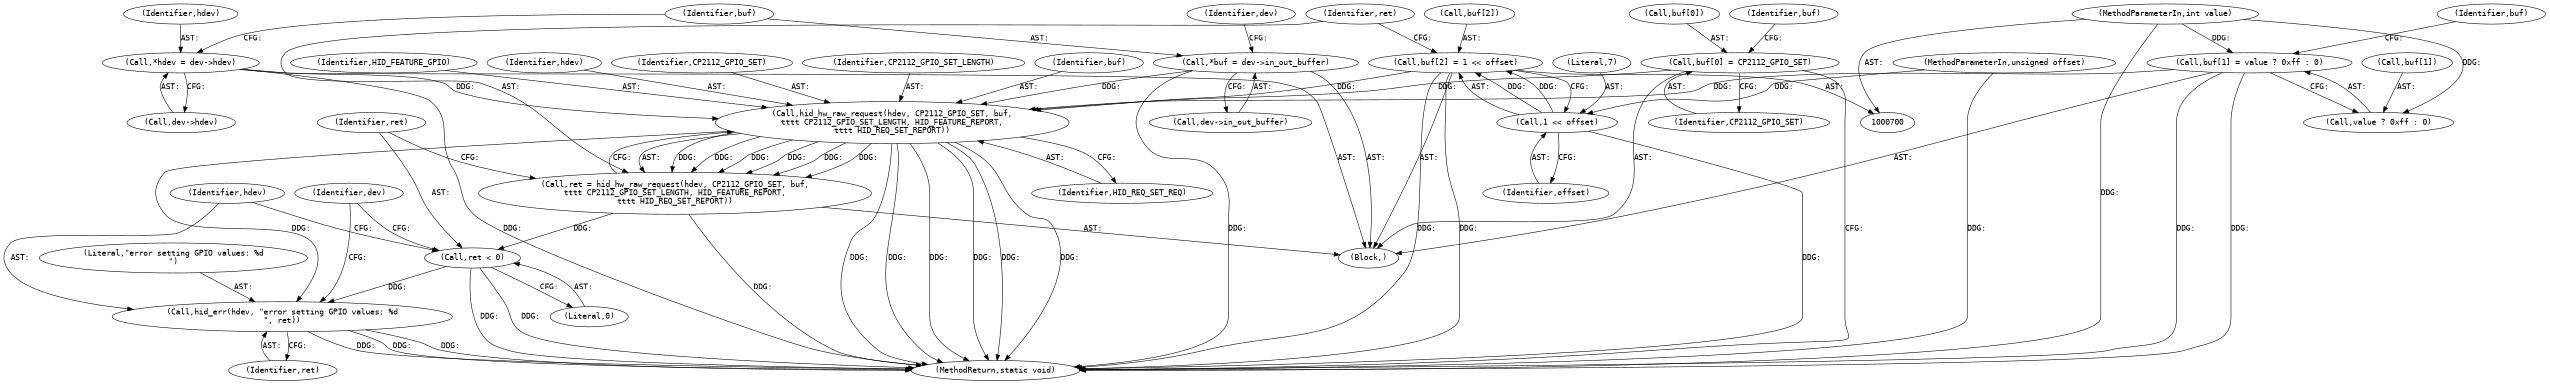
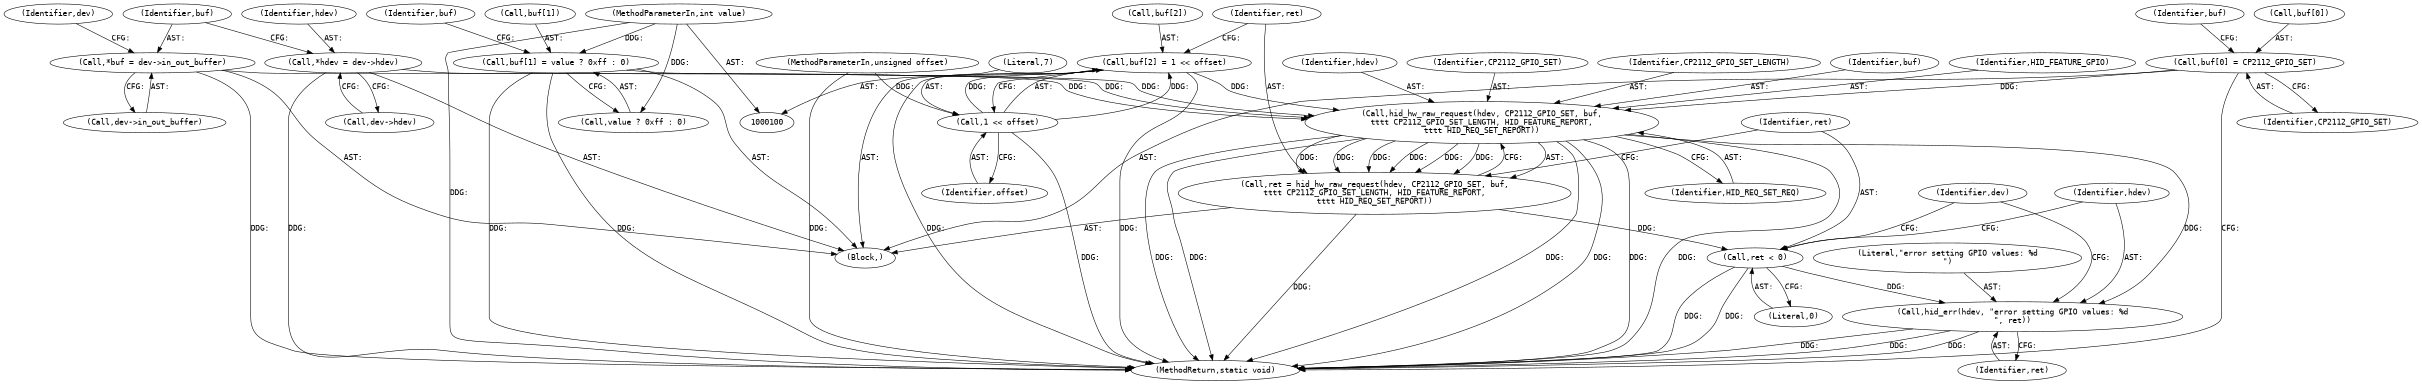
edge "(Call,dev->hdev)" -> "(Call,*hdev = dev->hdev)": label "AST: " -> "CFG: "
edge "(Call,buf[1])" -> "(Call,value ? 0xff : 0)": now "(Call,buf[1])" -> "(Call,buf[1] = value ? 0xff : 0)"
node "1000700": label "1000700" -> "1000100"
